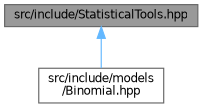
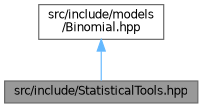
edge "src/include/models /Binomial.hpp" -> "src/include/StatisticalTools.hpp": reversed
